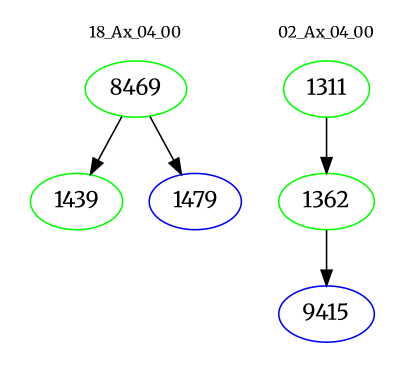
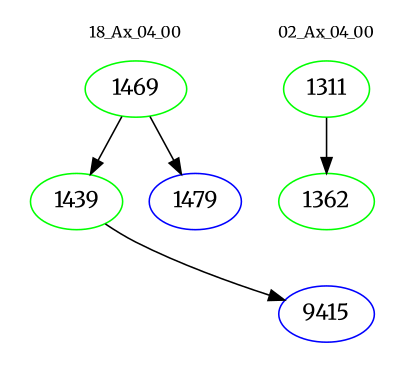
node "8469": label "8469" -> "1469"
edge "1362" -> "9415": now "1439" -> "9415"
